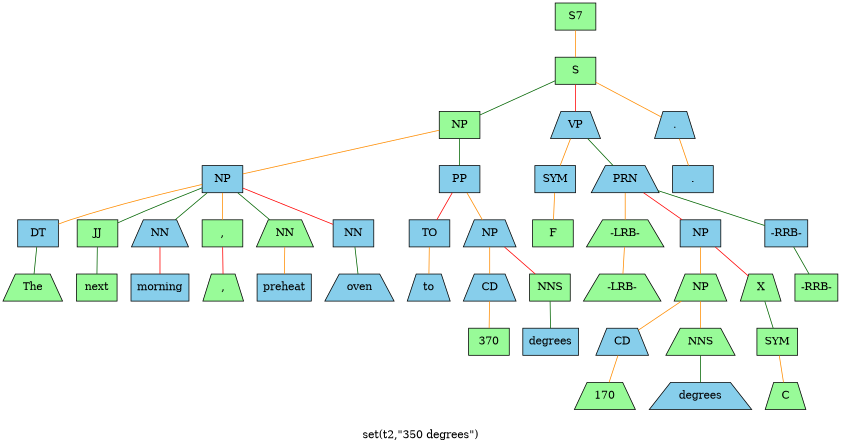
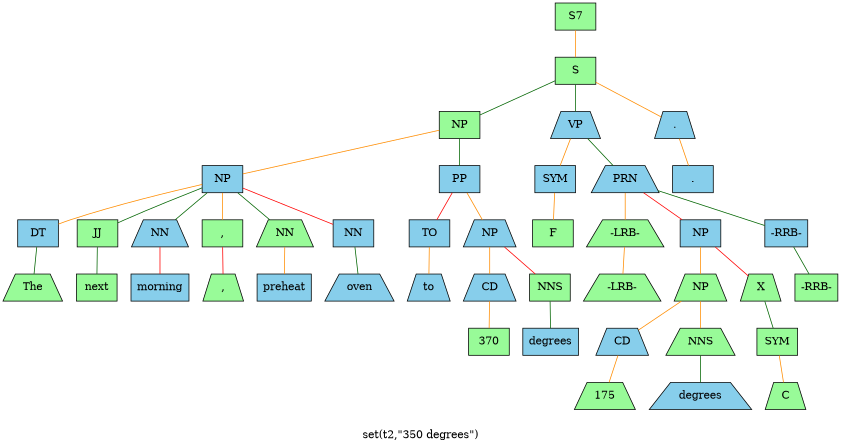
edge "S" -- "VP": color red -> darkgreen
node "170": label "170" -> "175"
